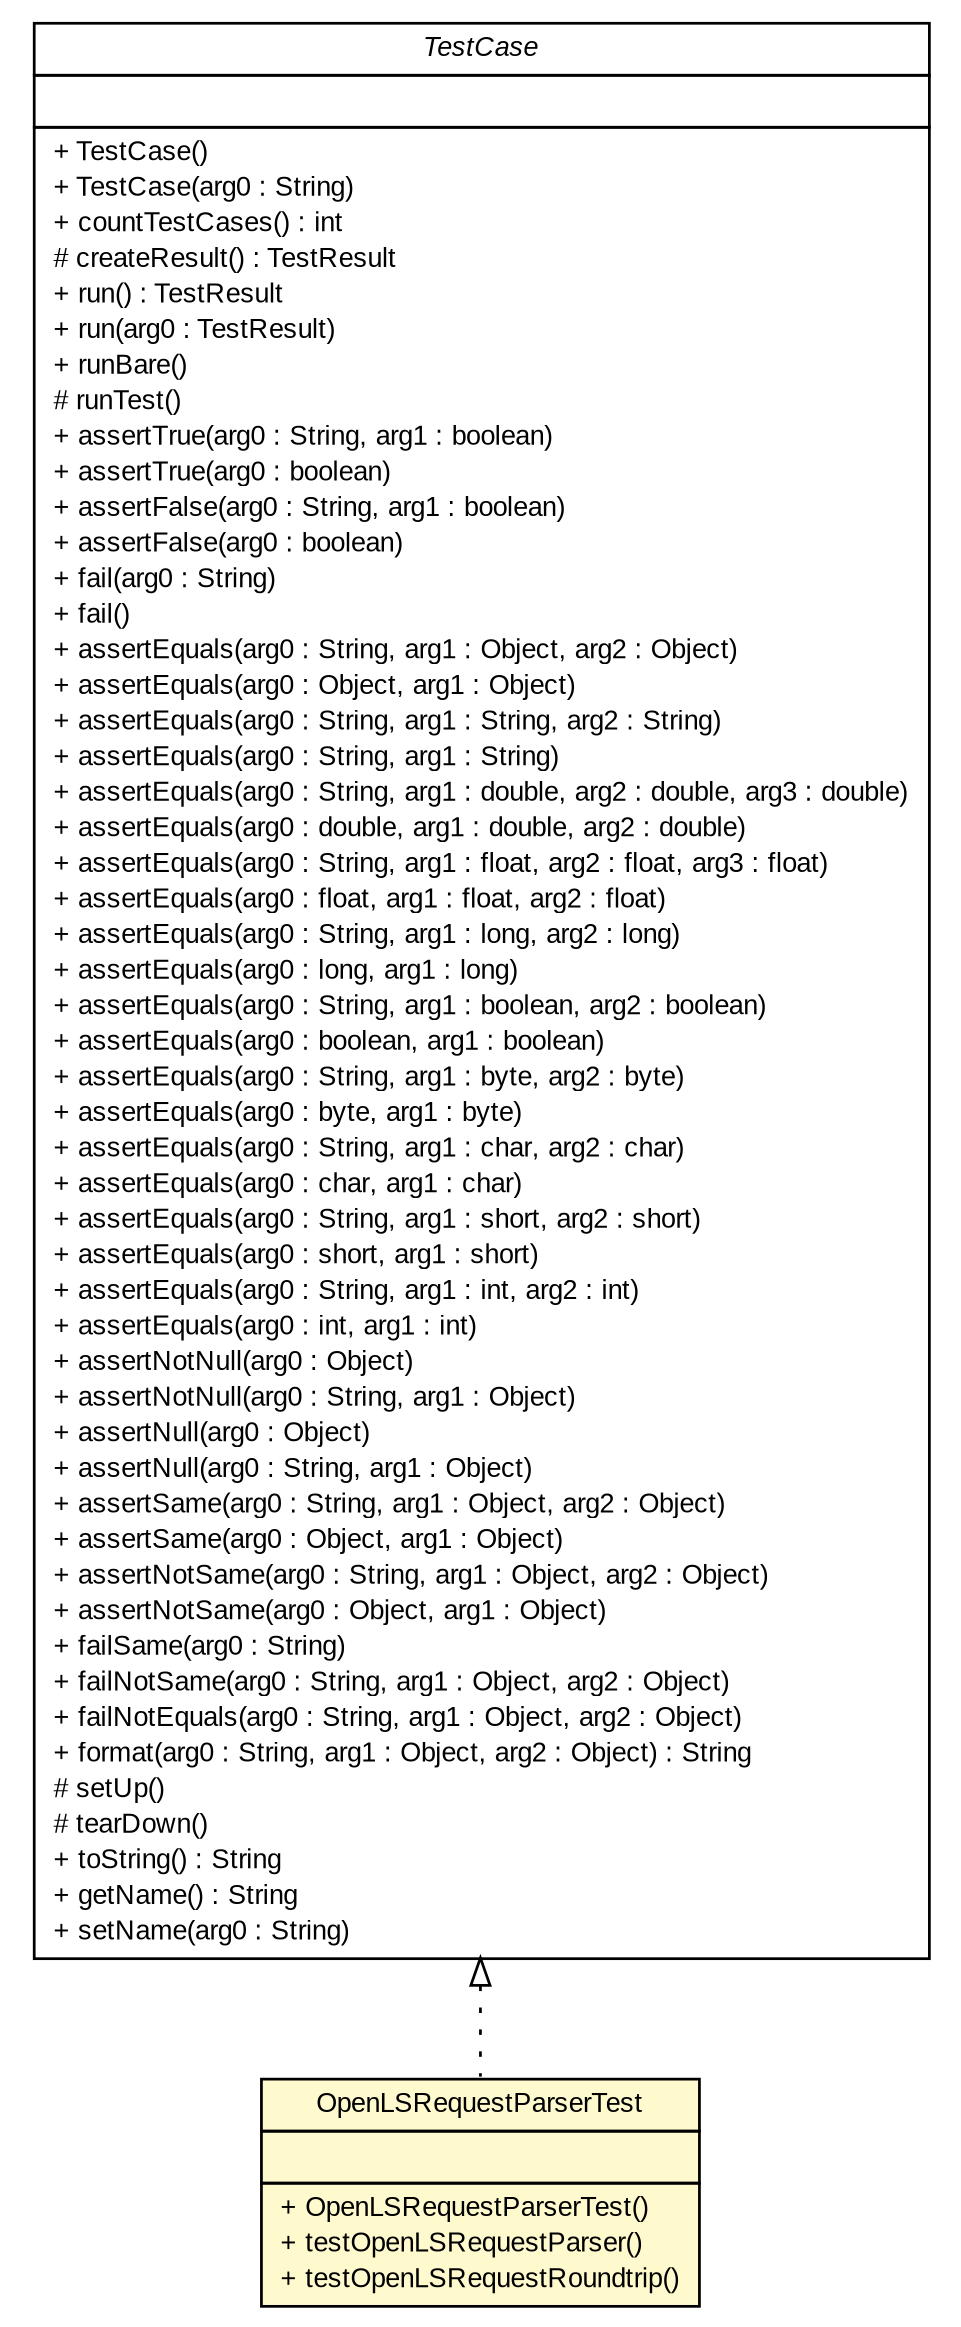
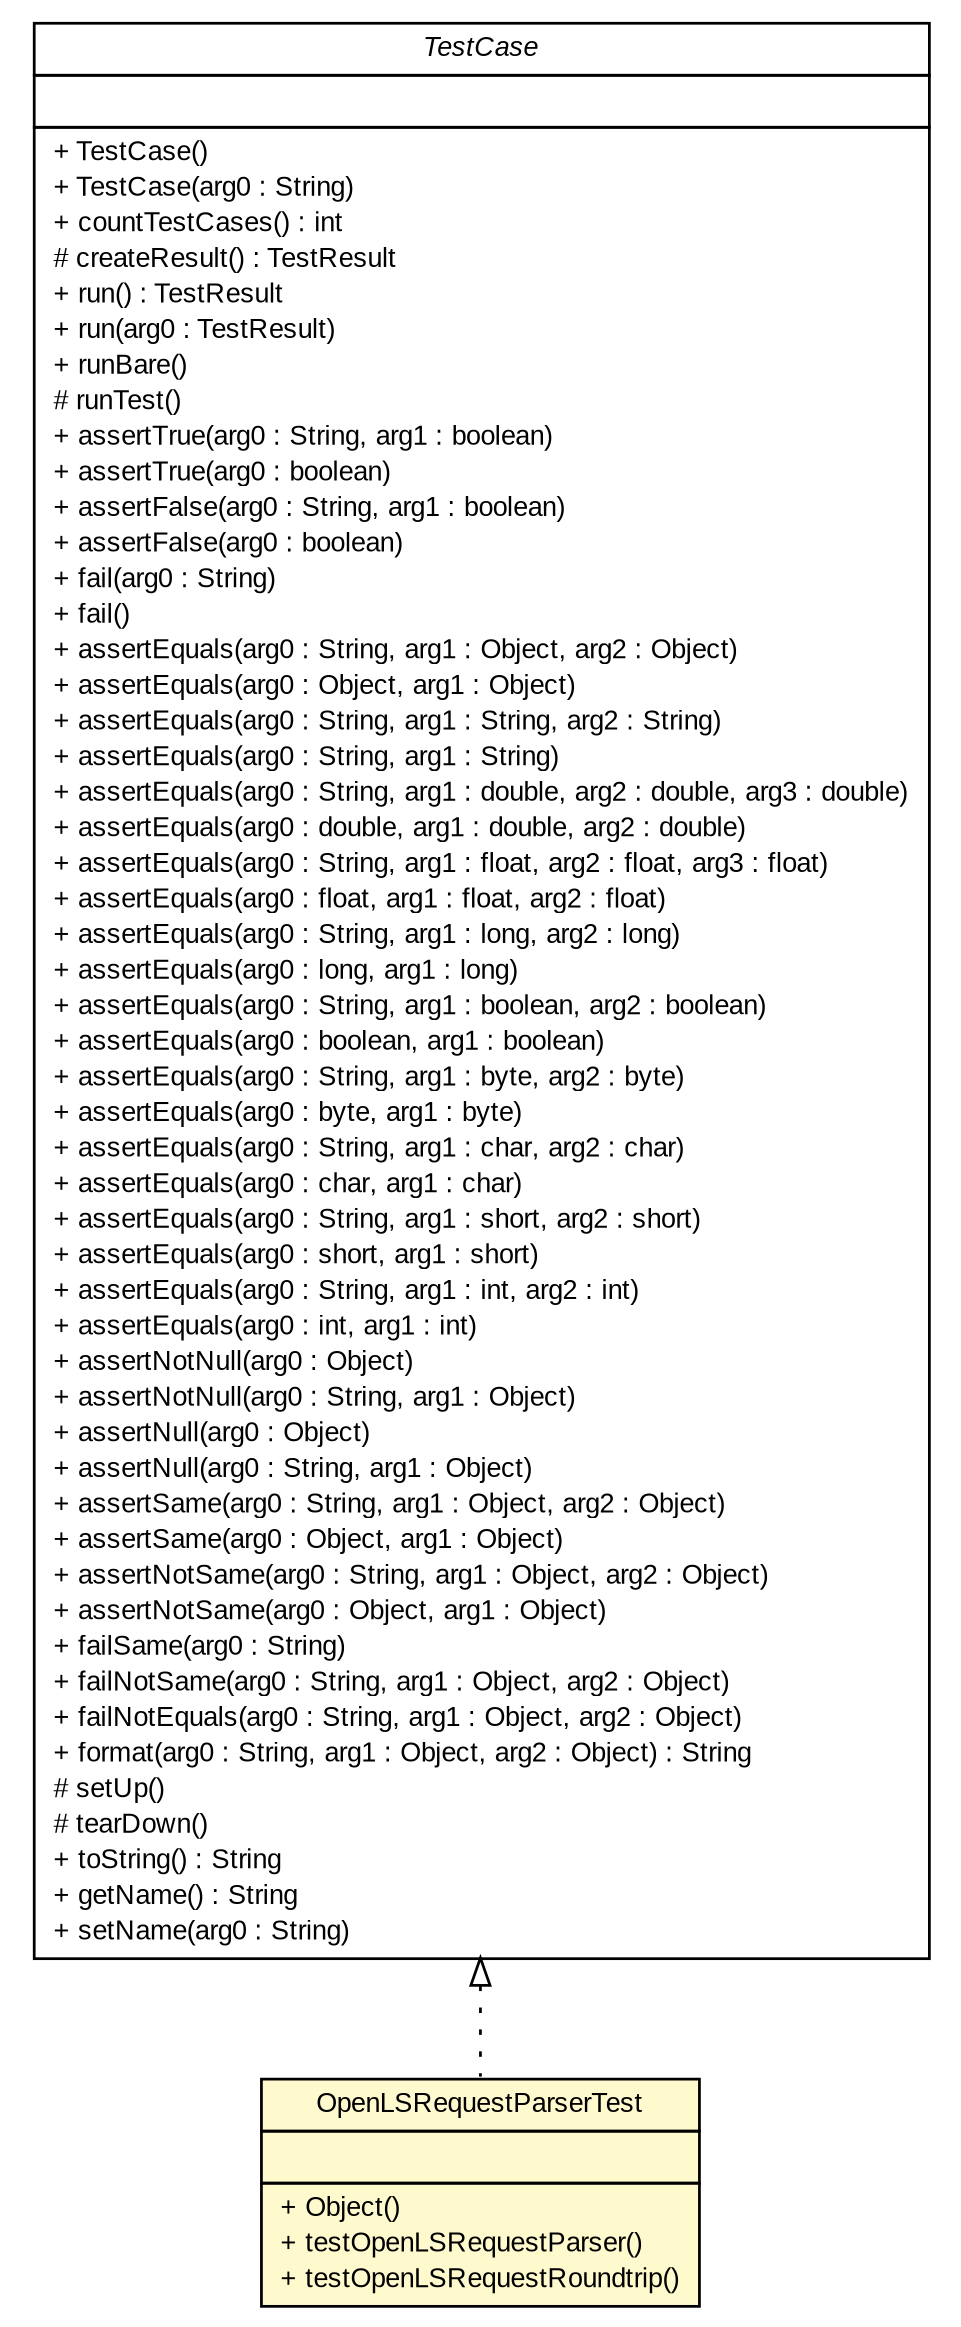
node "OpenLSRequestParserTest": text "+ OpenLSRequestParserTest()" -> "+ Object()"
